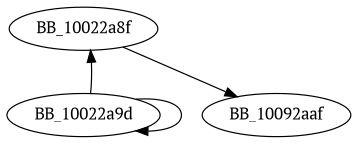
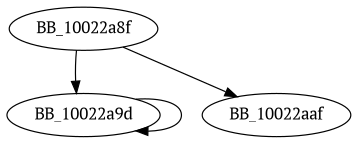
edge "BB_10022a9d" -> "BB_10022a8f": reversed
node "BB_10092aaf": label "BB_10092aaf" -> "BB_10022aaf"
